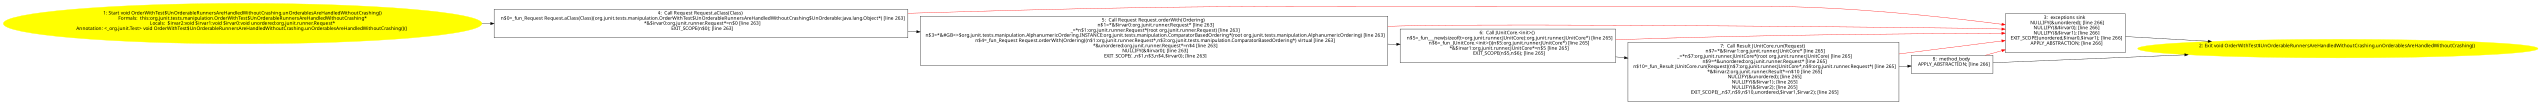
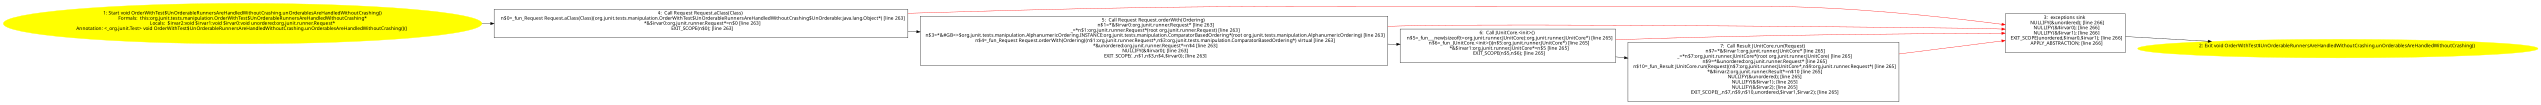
node "8:  method_body APPLY_ABSTRACTION; [line 266]": removed
